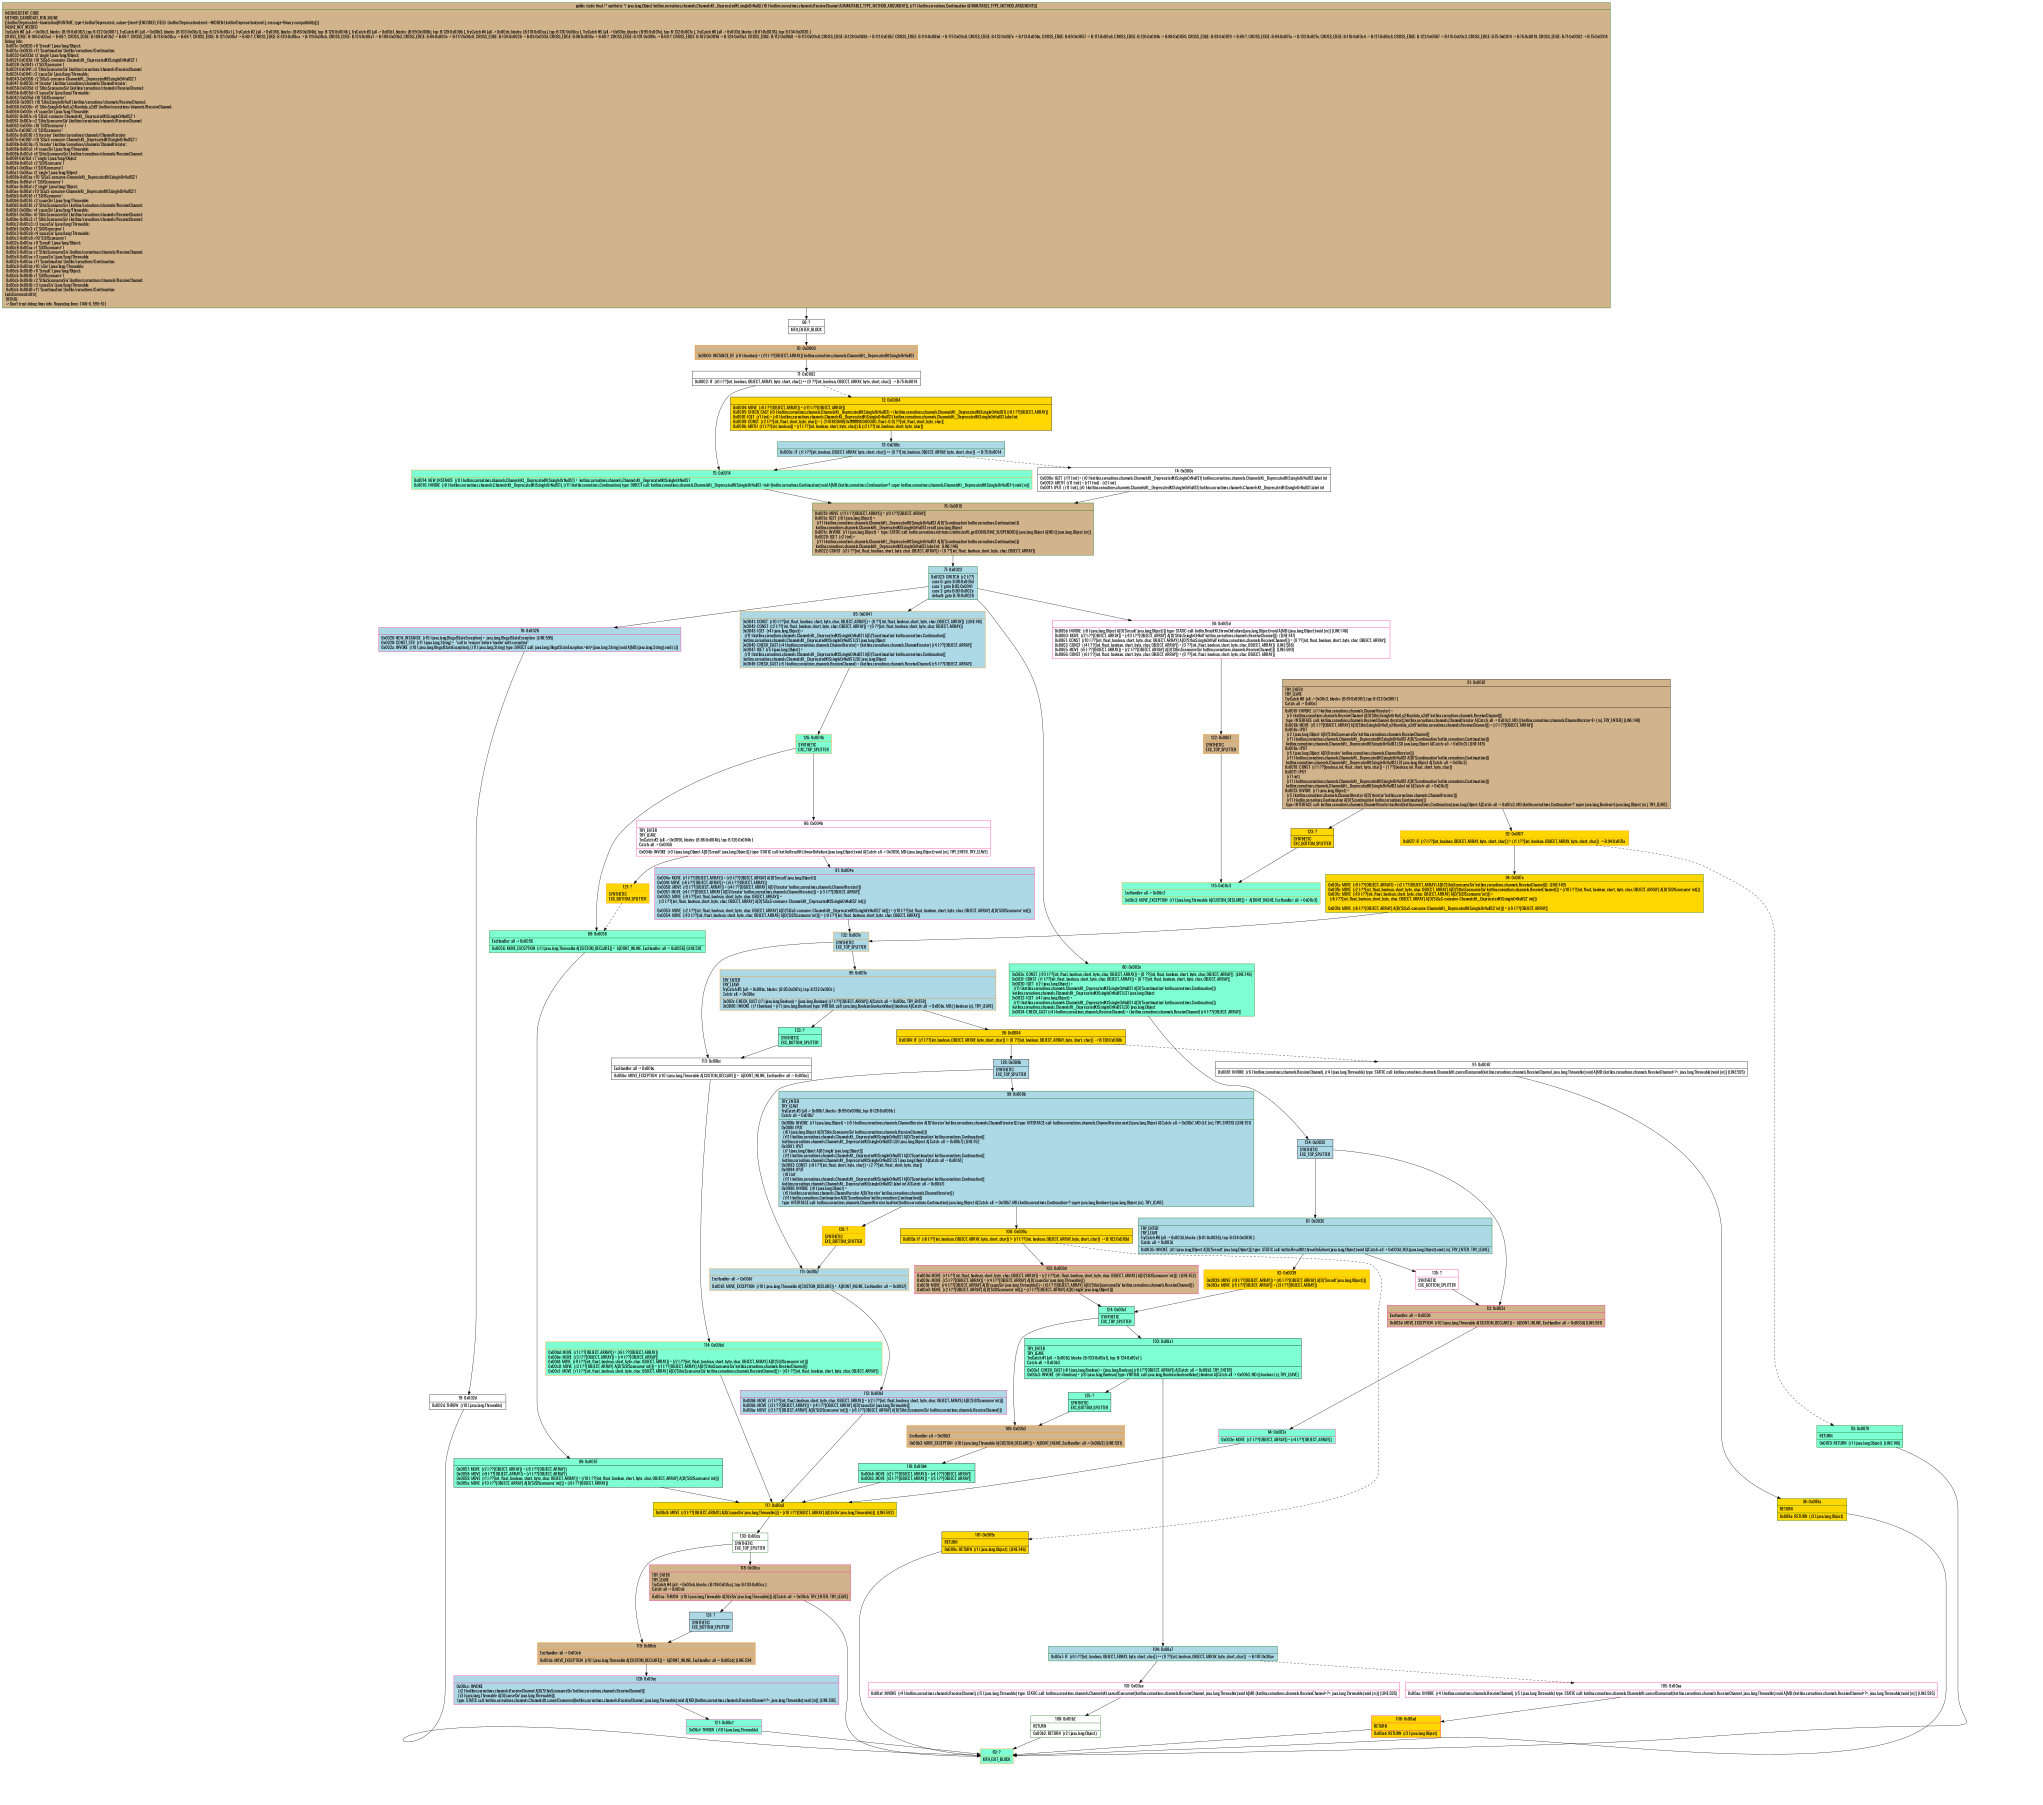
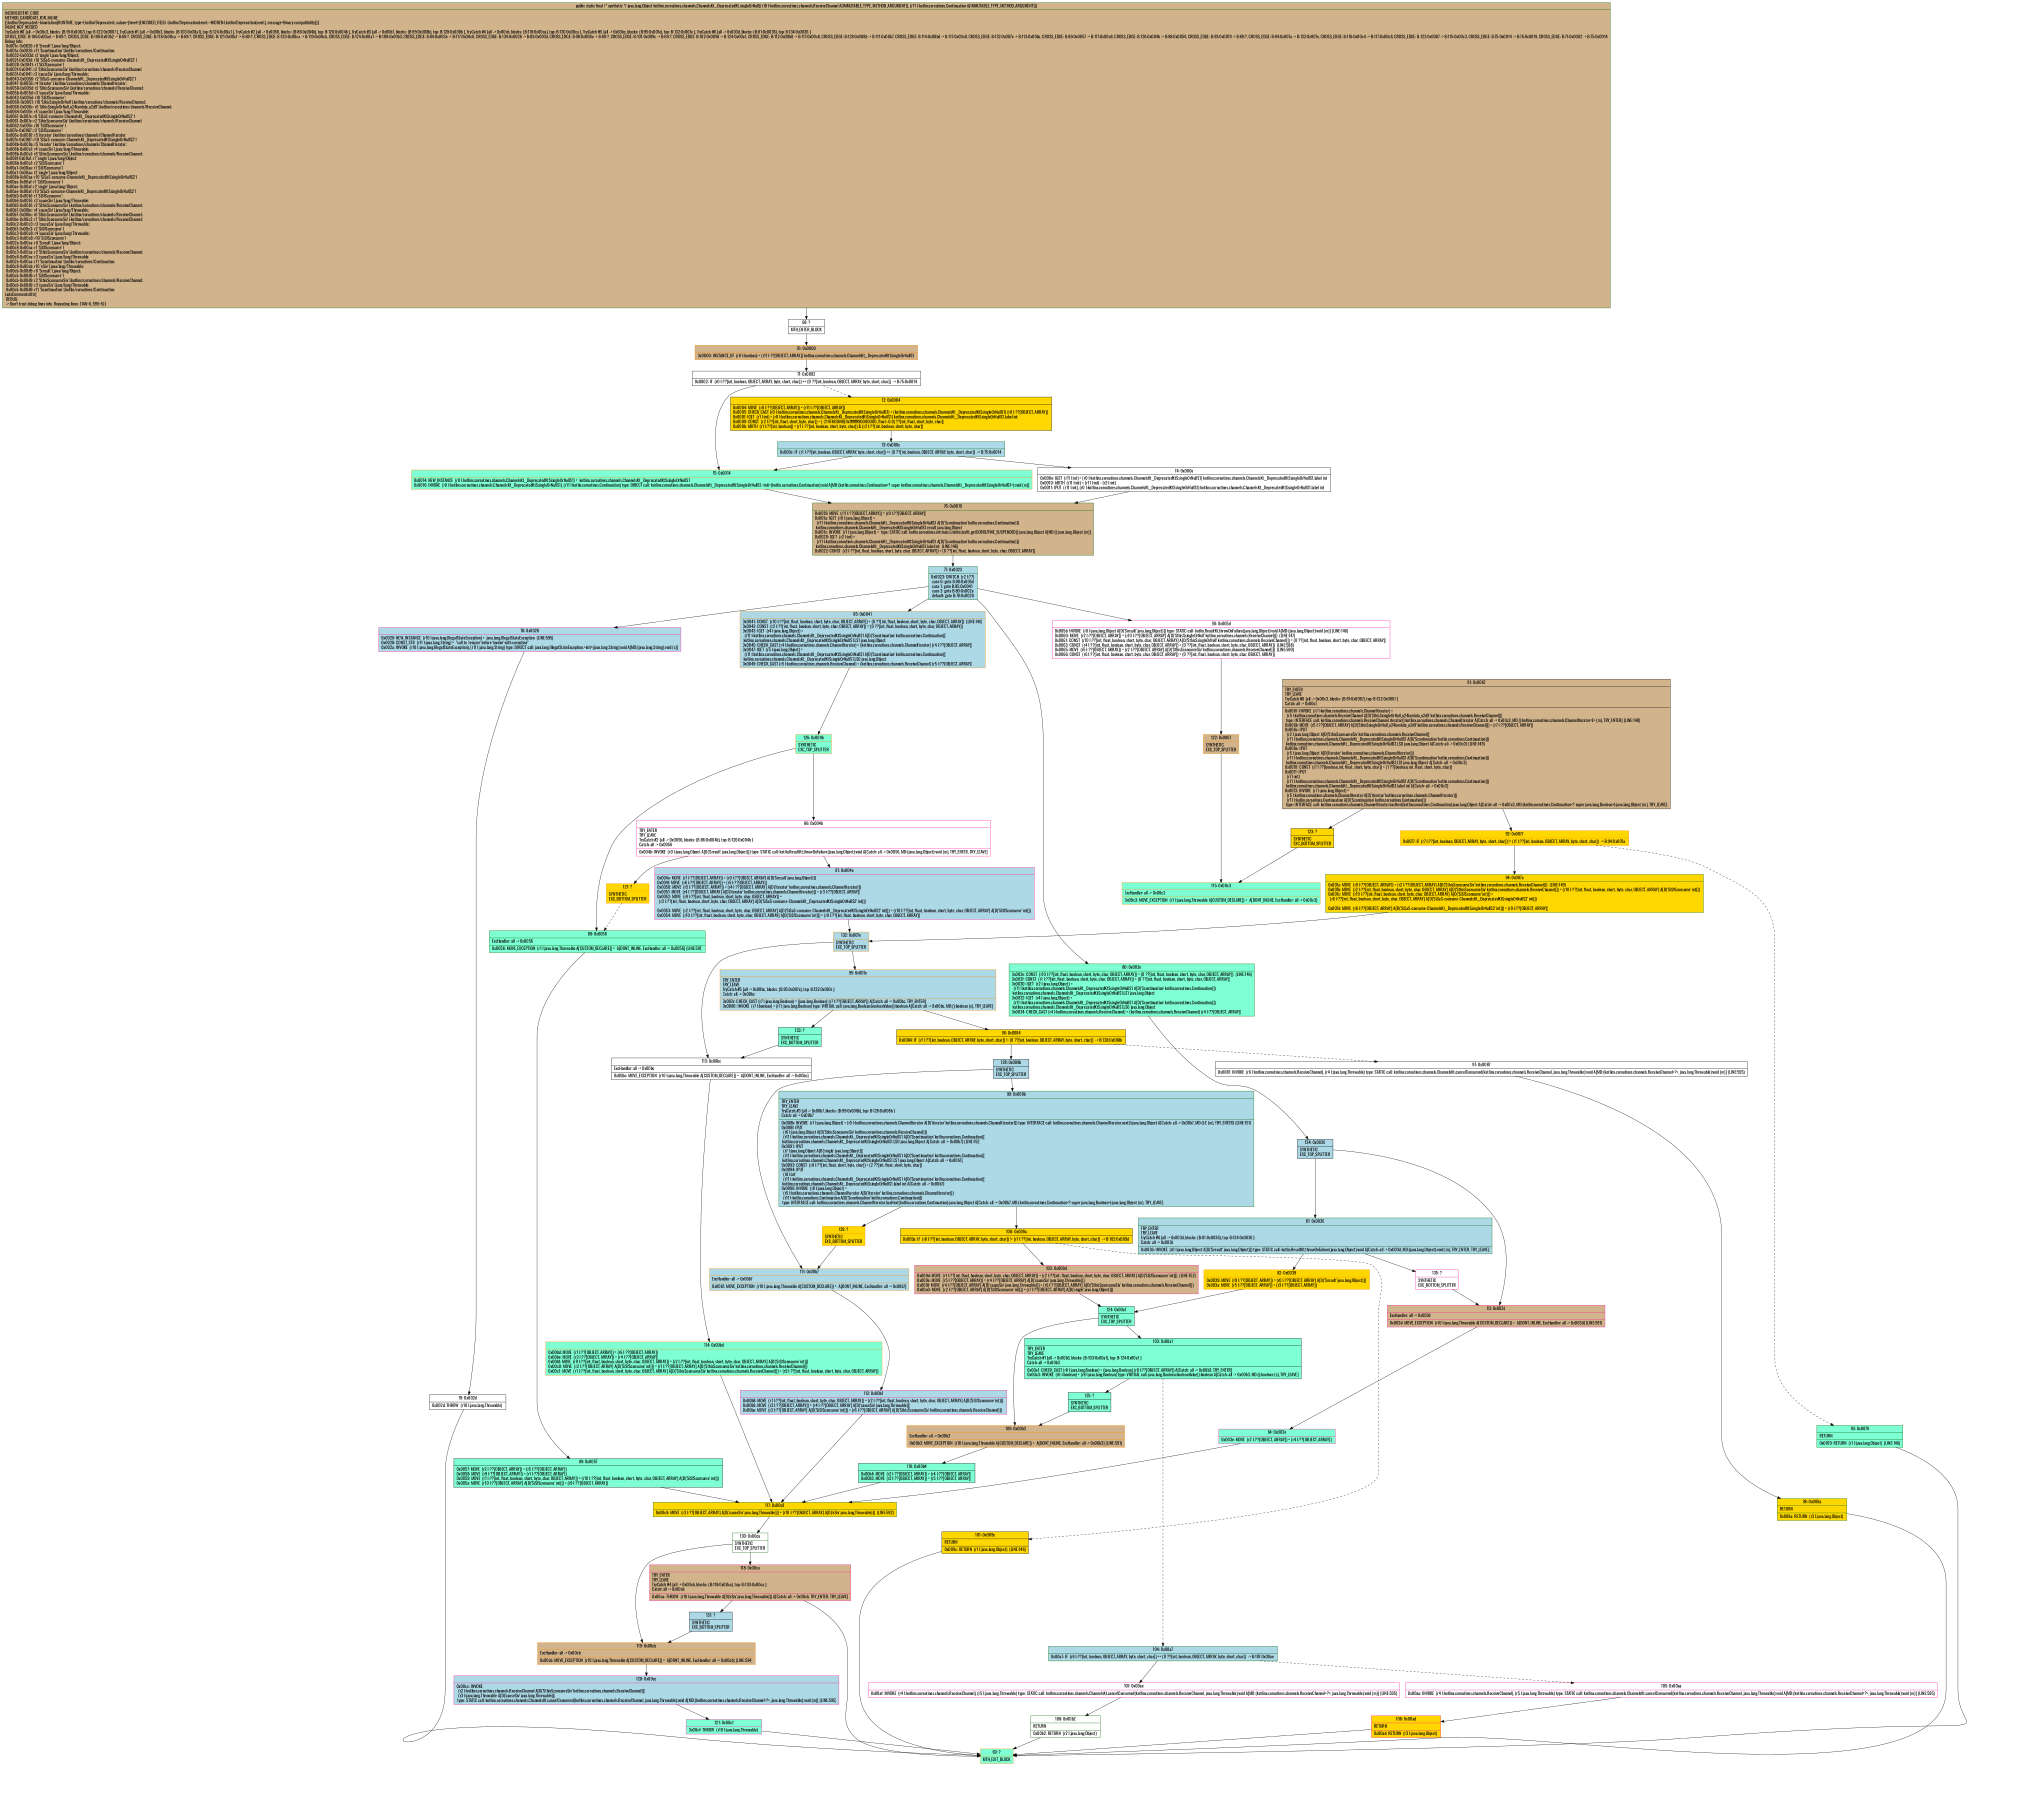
edge "73: 0x000c" -> "74: 0x000e": style dashed -> solid
edge "103: 0x00a1" -> "104: 0x00a7": style solid -> dashed
